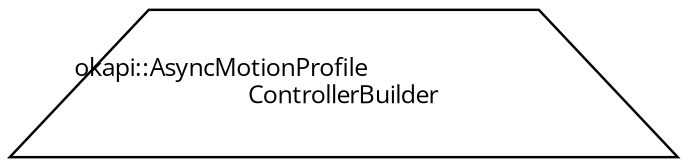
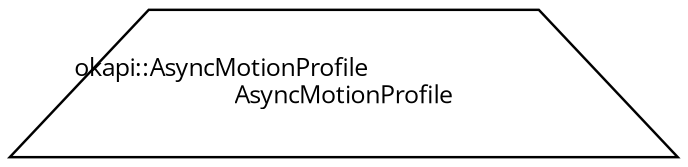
node "okapi::AsyncMotionProfile ControllerBuilder": label "okapi::AsyncMotionProfile ControllerBuilder" -> "okapi::AsyncMotionProfile AsyncMotionProfile"
